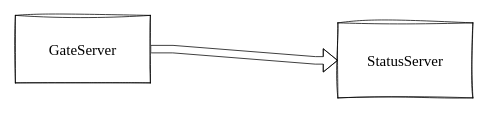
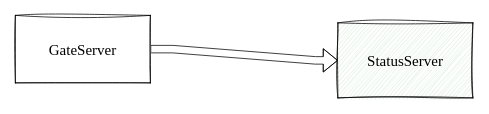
node "StatusServer": fillcolor #ffffff -> #d5e8d4
